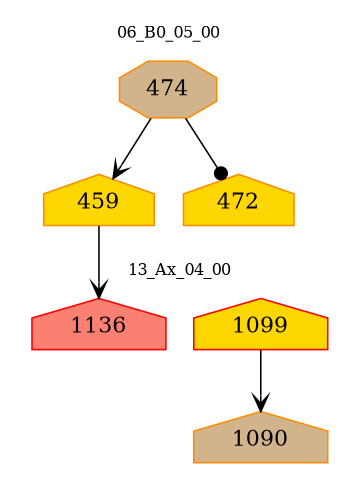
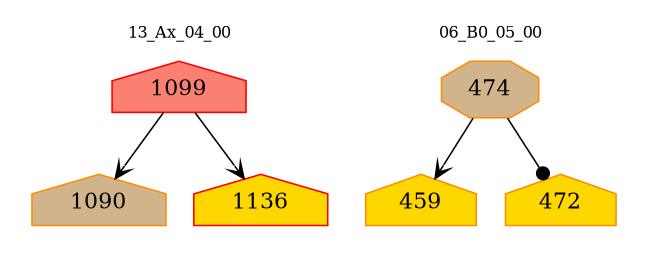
edge "459" -> "1136": now "1099" -> "1136"
node "1136": fillcolor salmon -> gold
node "1099": fillcolor gold -> salmon
